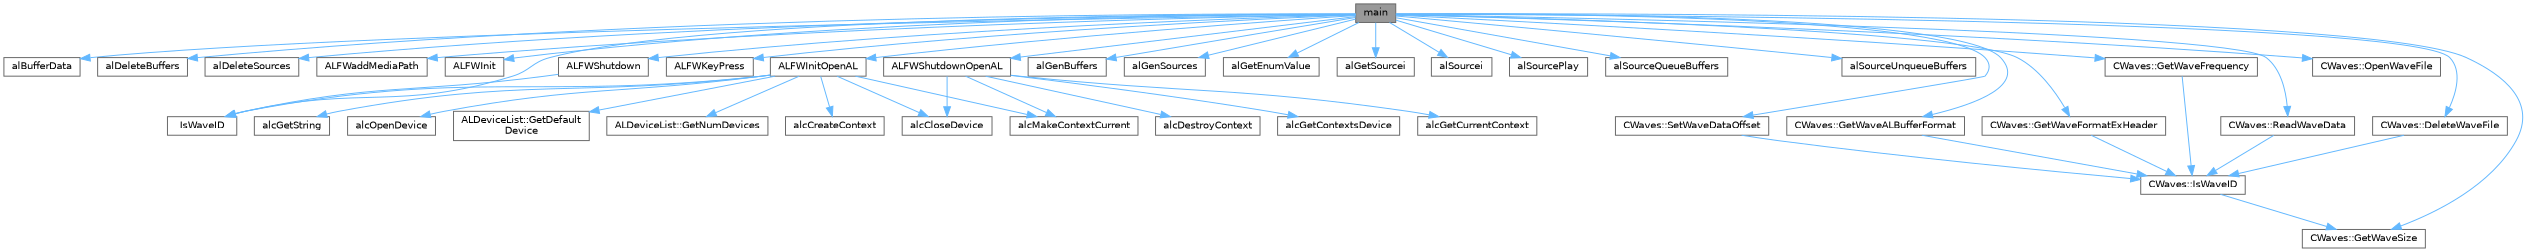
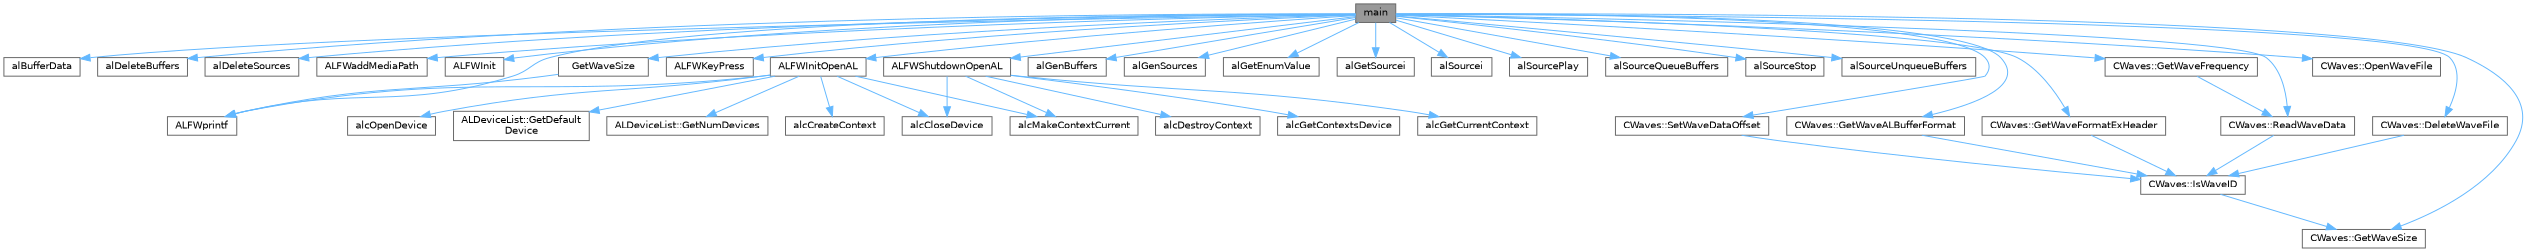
node "ALFWShutdown": label "ALFWShutdown" -> "GetWaveSize"
node "alSourceStop": added
edge "CWaves::GetWaveFrequency" -> "CWaves::IsWaveID": now "CWaves::GetWaveFrequency" -> "CWaves::ReadWaveData"
node "IsWaveID": label "IsWaveID" -> "ALFWprintf"
node "alcGetString": removed
